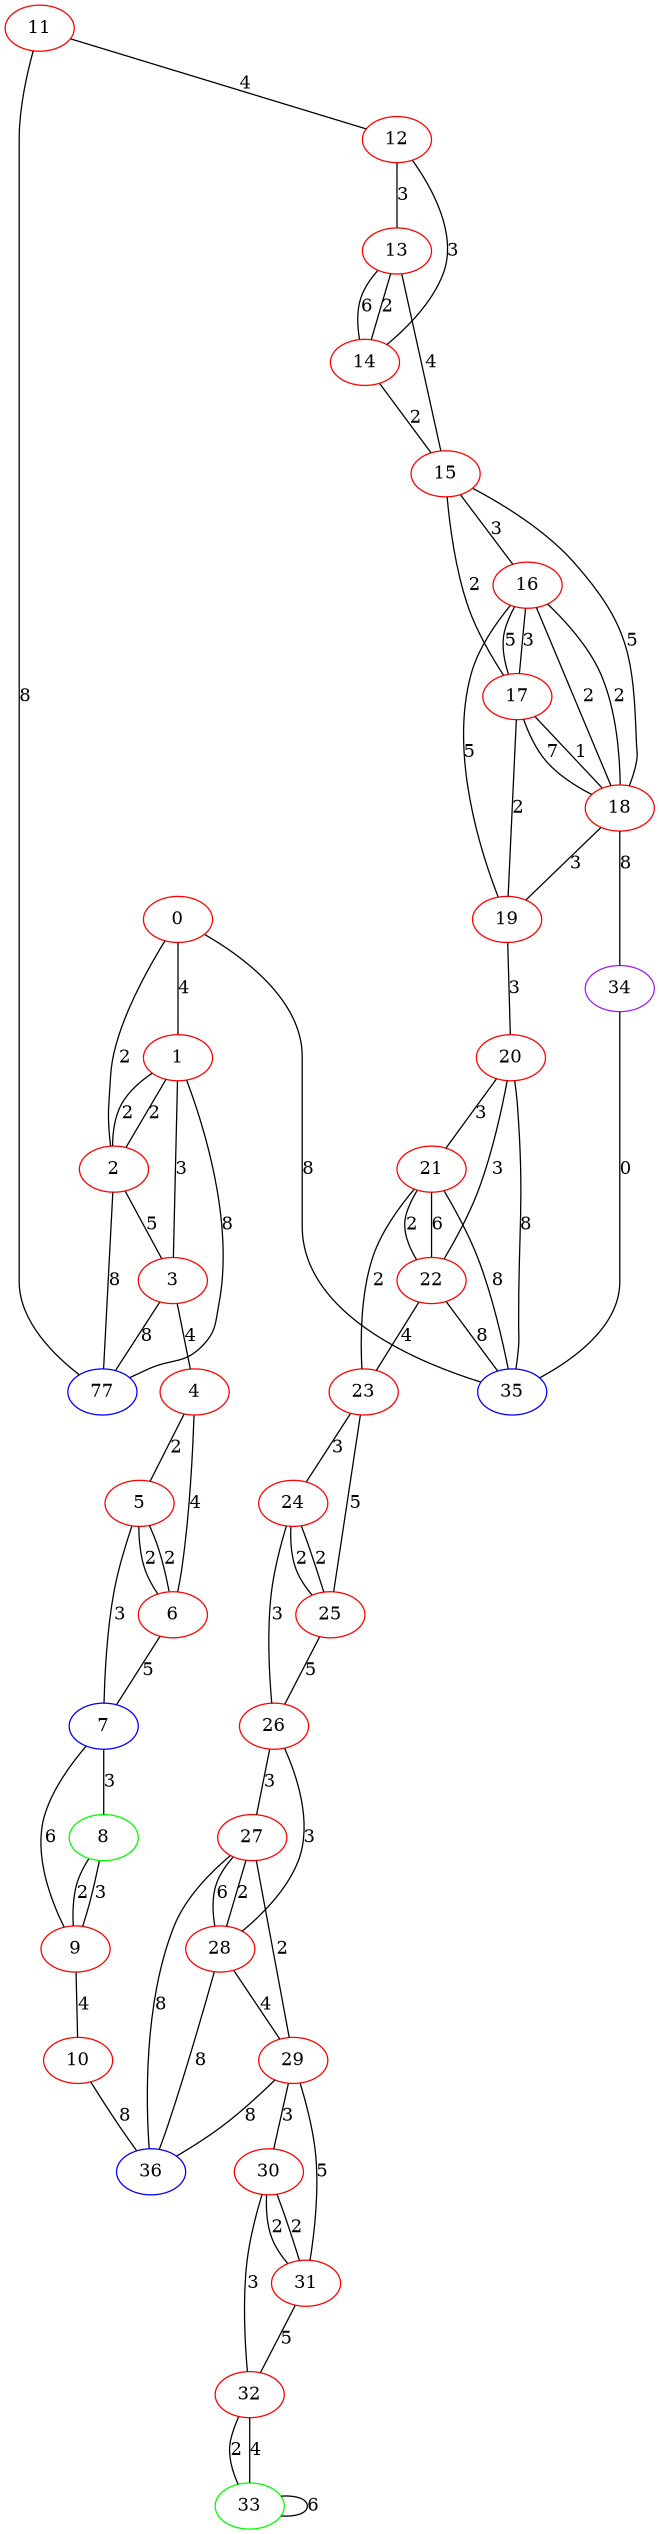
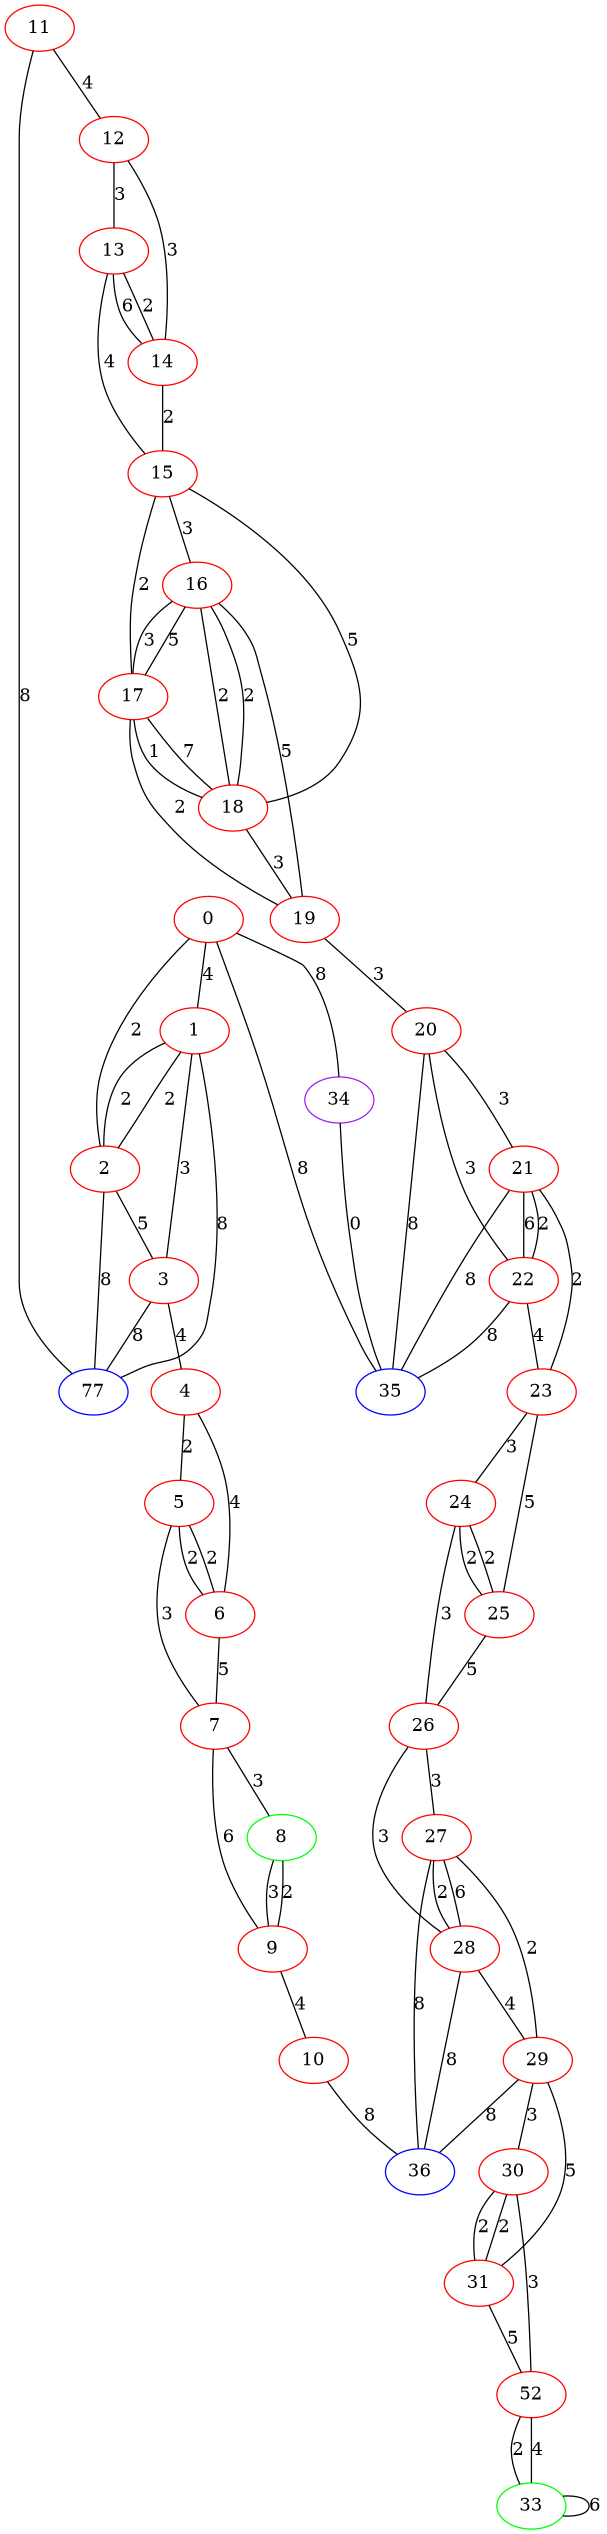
edge "18" -- "34": now "0" -- "34"
node "7": color blue -> red
node "32": label "32" -> "52"
